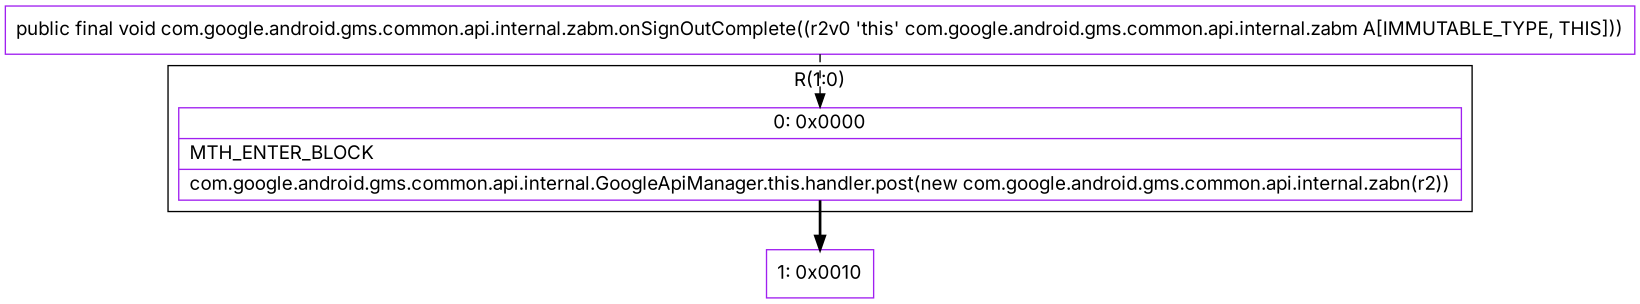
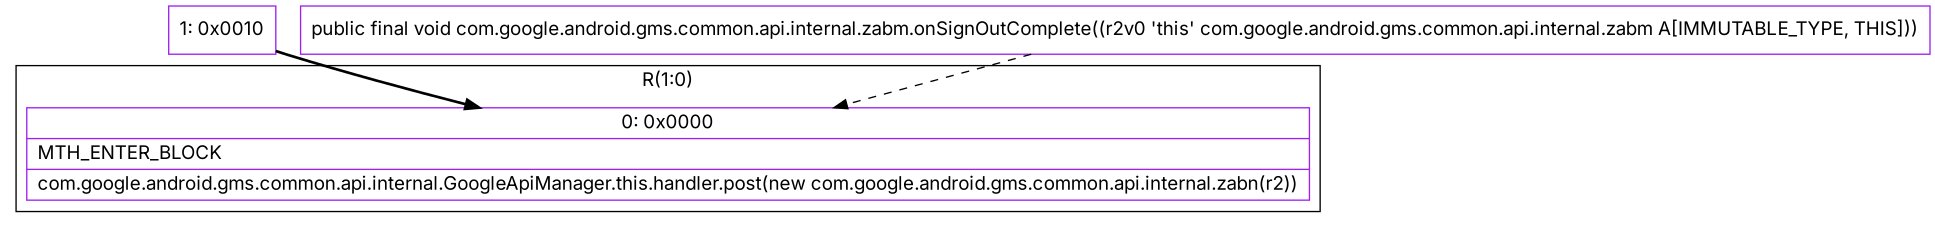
edge "0: 0x0000" -> "1: 0x0010": reversed
